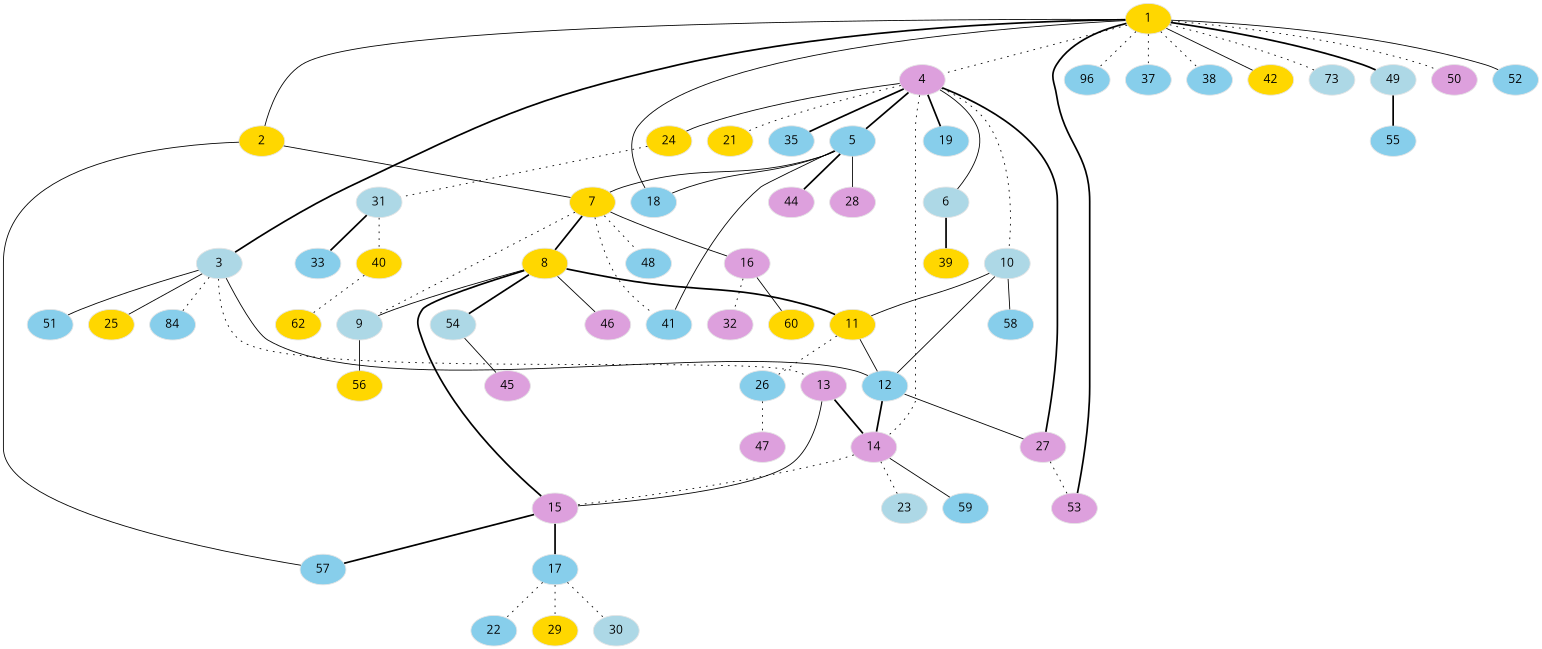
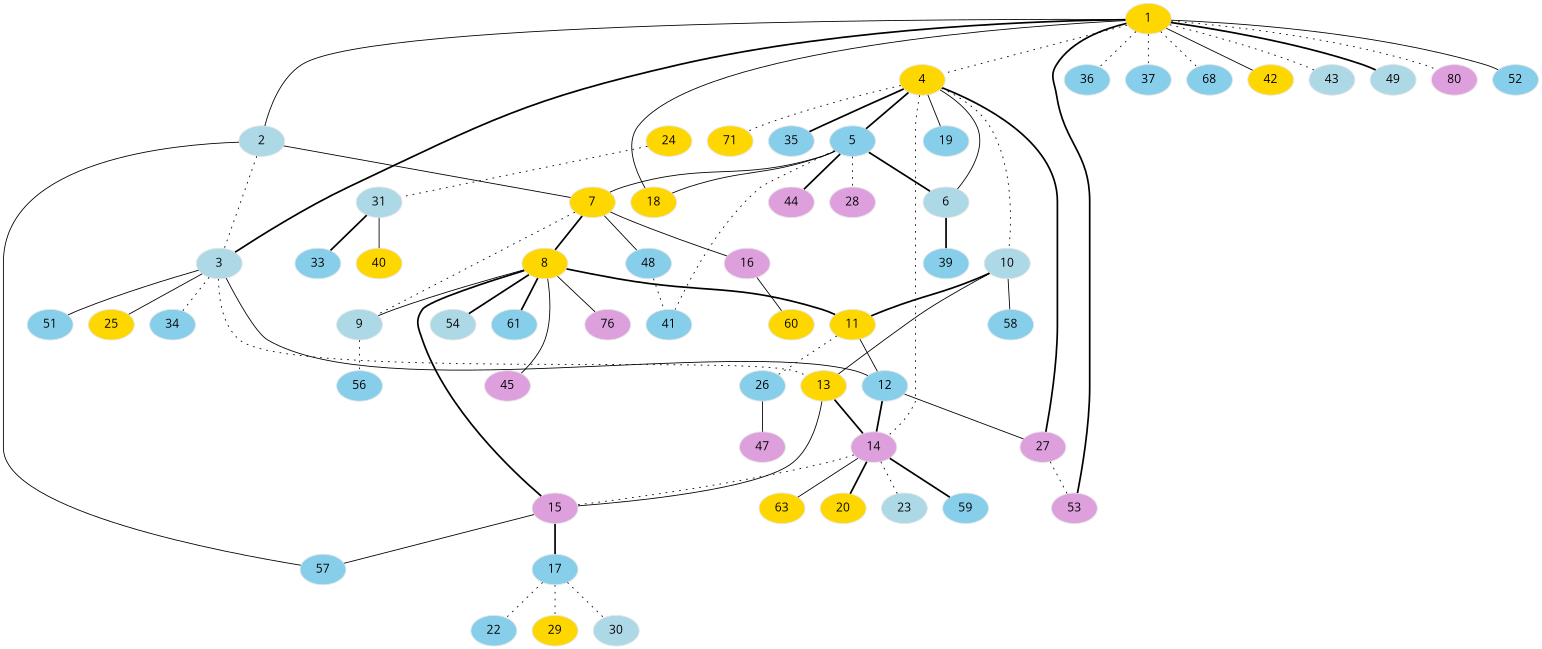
node "4": fillcolor plum -> gold
node "96": label "96" -> "36"
node "38": label "38" -> "68"
node "73": label "73" -> "43"
node "50": label "50" -> "80"
edge "4" -- "24": removed
edge "4" -- "19": style bold -> solid
node "2": fillcolor gold -> lightblue
node "21": label "21" -> "71"
node "55": removed
edge "5" -- "28": style solid -> dotted
edge "5" -- "6": added
edge "2" -- "3": added
node "18": fillcolor skyblue -> gold
edge "5" -- "41": style solid -> dotted
edge "31" -- "40": style dotted -> solid
edge "7" -- "48": style dotted -> solid
node "39": fillcolor gold -> skyblue
edge "7" -- "41": now "48" -- "41"
edge "10" -- "11": style solid -> bold
node "84": label "84" -> "34"
node "62": removed
node "61": added
node "46": label "46" -> "76"
node "32": removed
edge "10" -- "12": now "10" -- "13"
edge "9" -- "56": style solid -> dotted
edge "54" -- "45": now "8" -- "45"
node "56": fillcolor gold -> skyblue
node "13": fillcolor plum -> gold
edge "26" -- "47": style dotted -> solid
edge "14" -- "59": style solid -> bold
node "63": added
node "20": added
edge "15" -- "57": style bold -> solid
